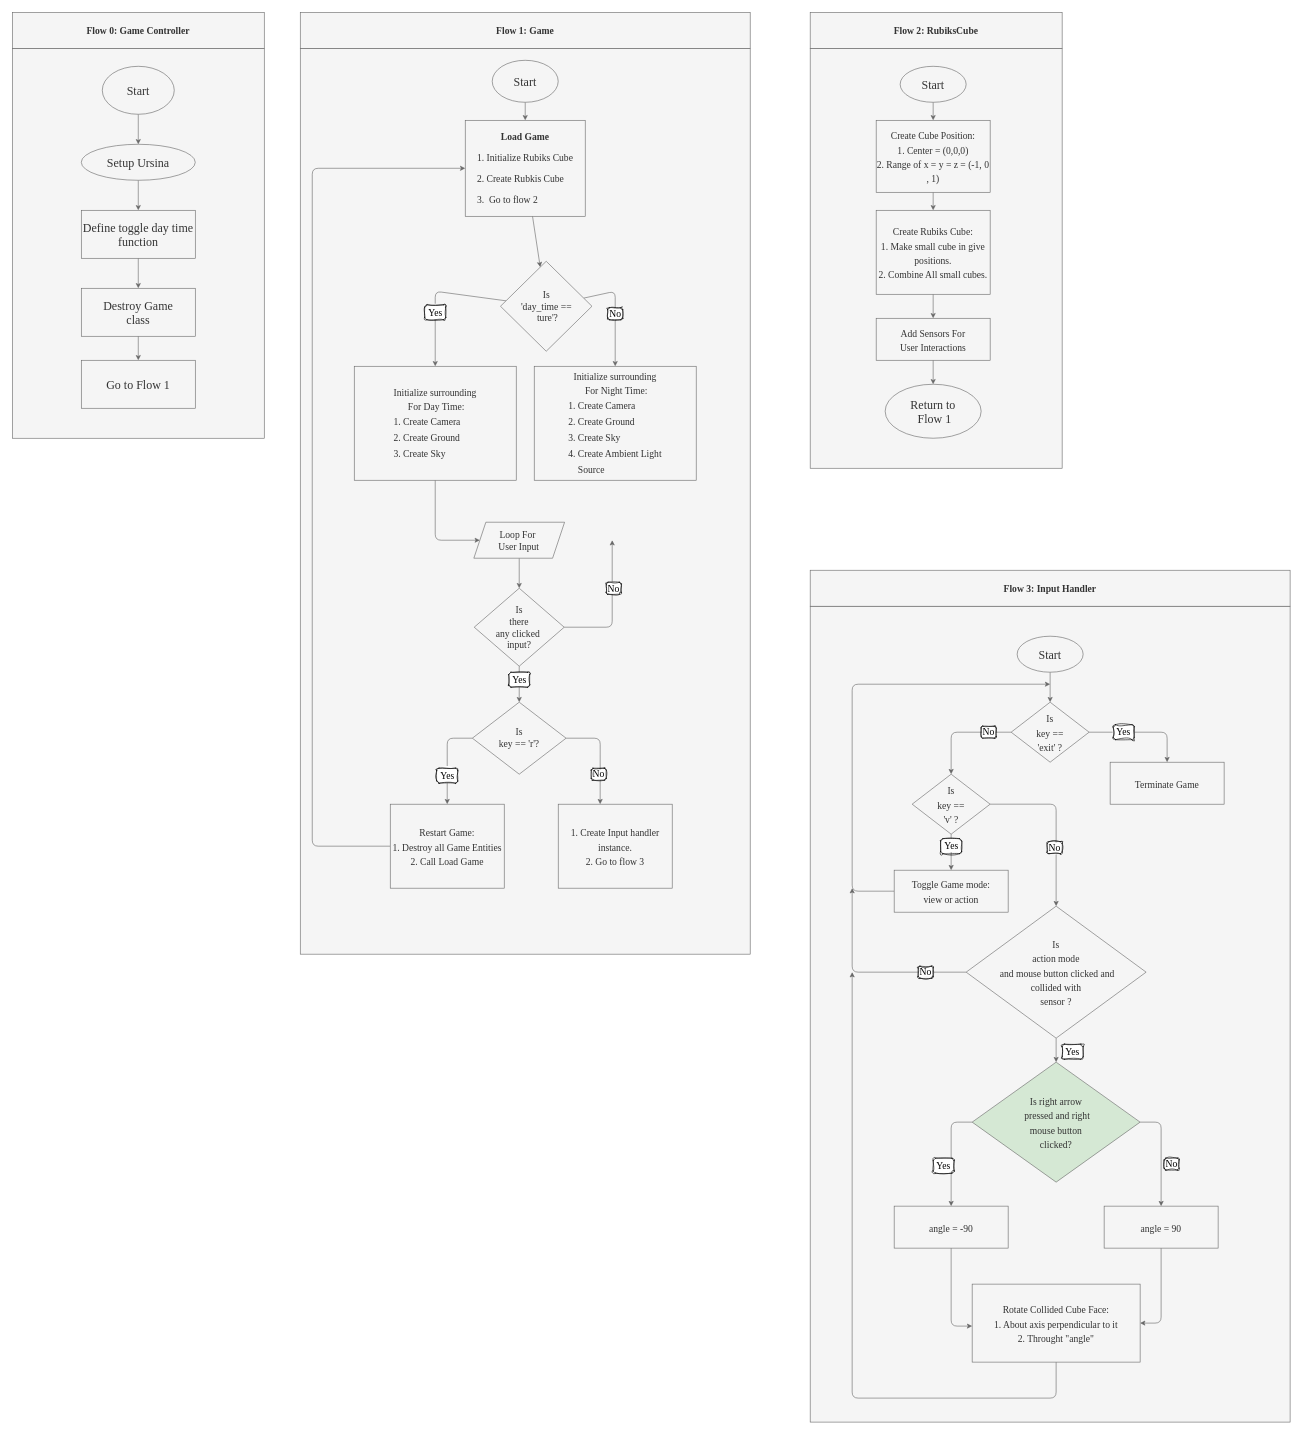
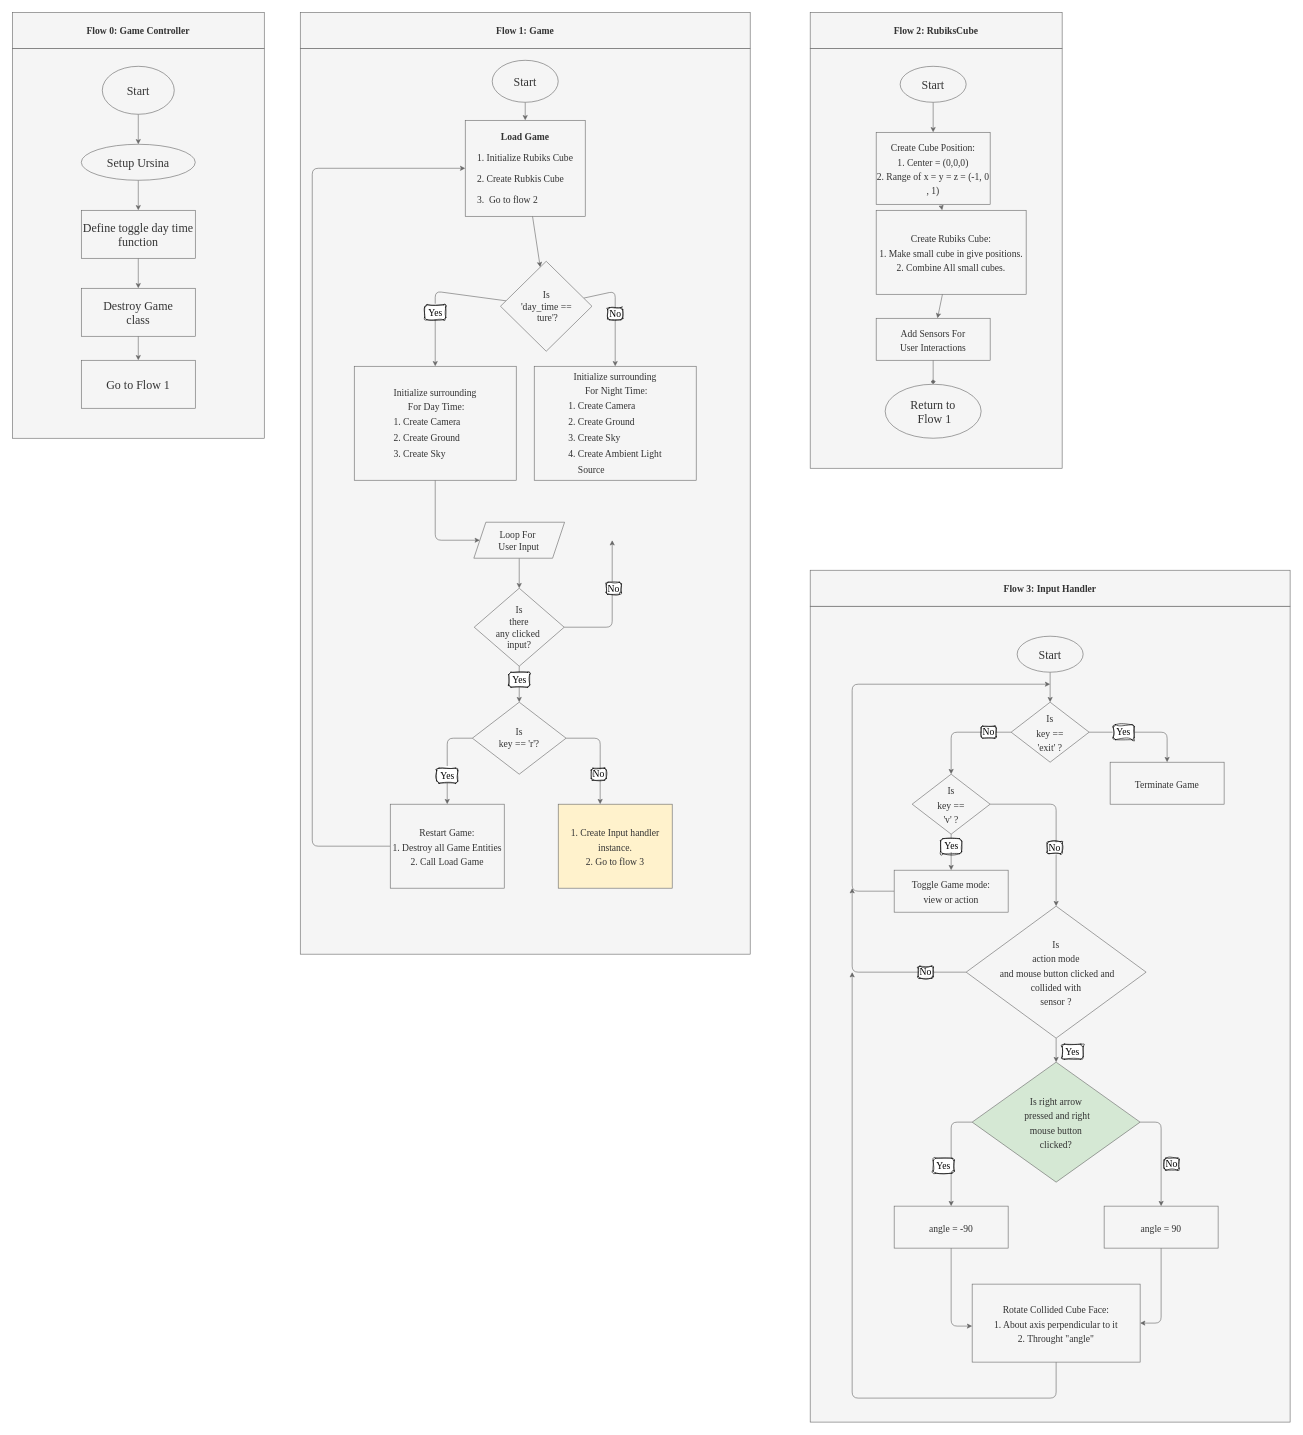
node "Create Cube Position: 1. Center = (0,0,0) 2. Range of x = y = z = (-1, 0 , 1)": moved (933, 156) -> (933, 168)
node "Create Rubiks Cube: 1. Make small cube in give positions. 2. Combine All small cubes.": size 114x84 -> 150x84
edge "Add Sensors For User Interactions" -> "Return to Flow 1": arrowhead classic -> diamond
node "1. Create Input handler instance. 2. Go to flow 3": fillcolor #f5f5f5 -> #fff2cc
